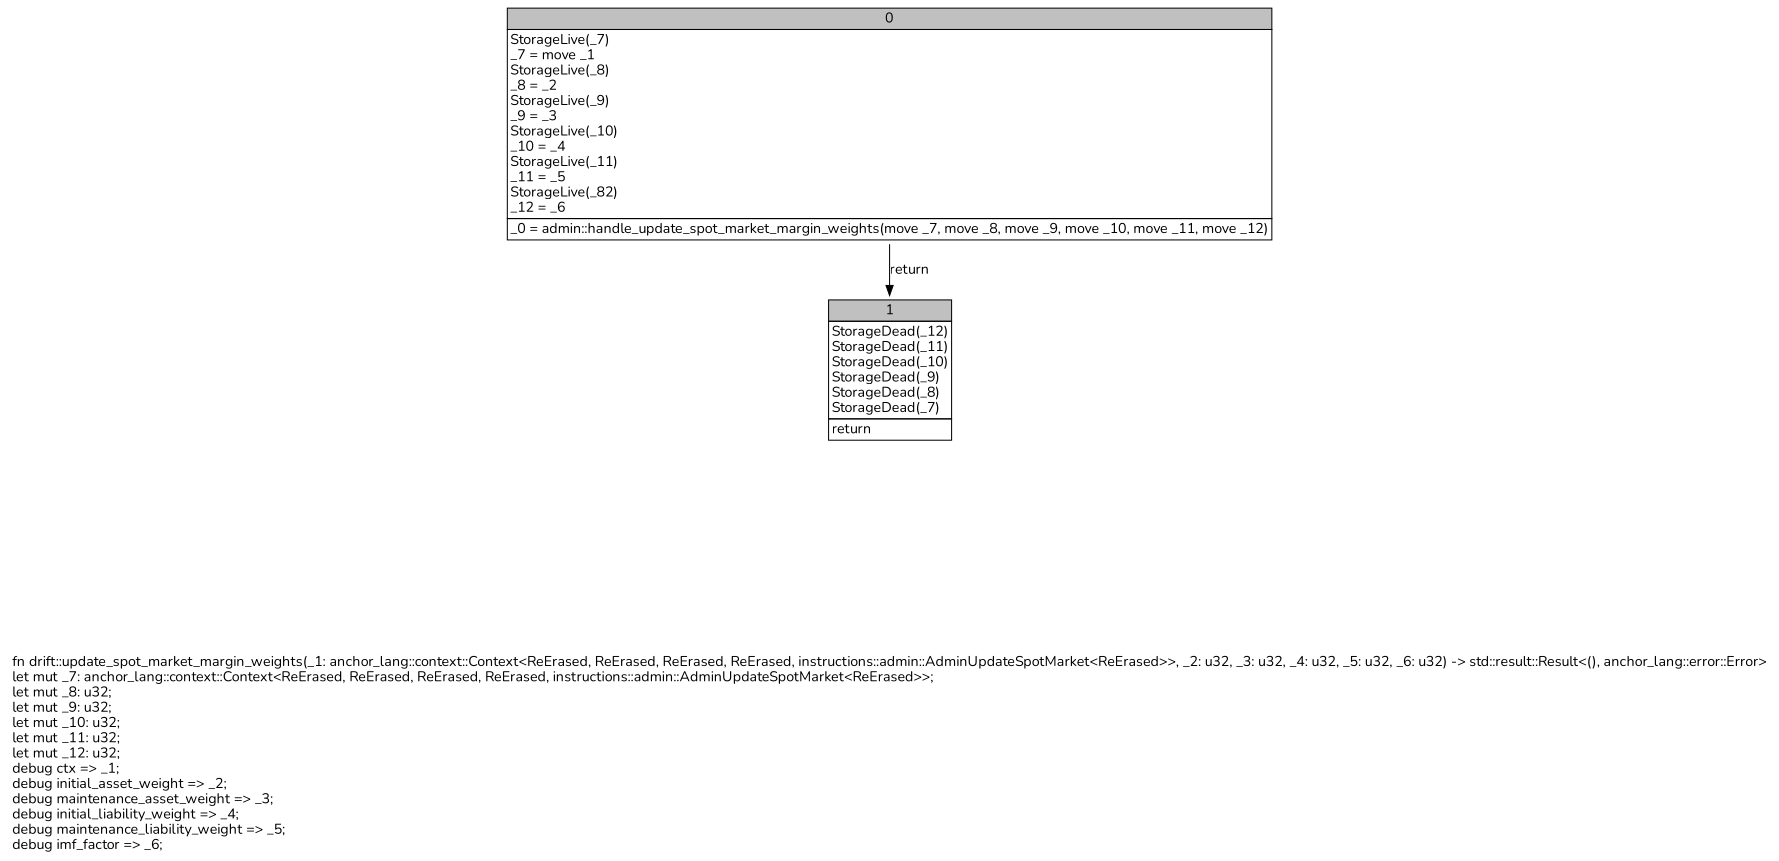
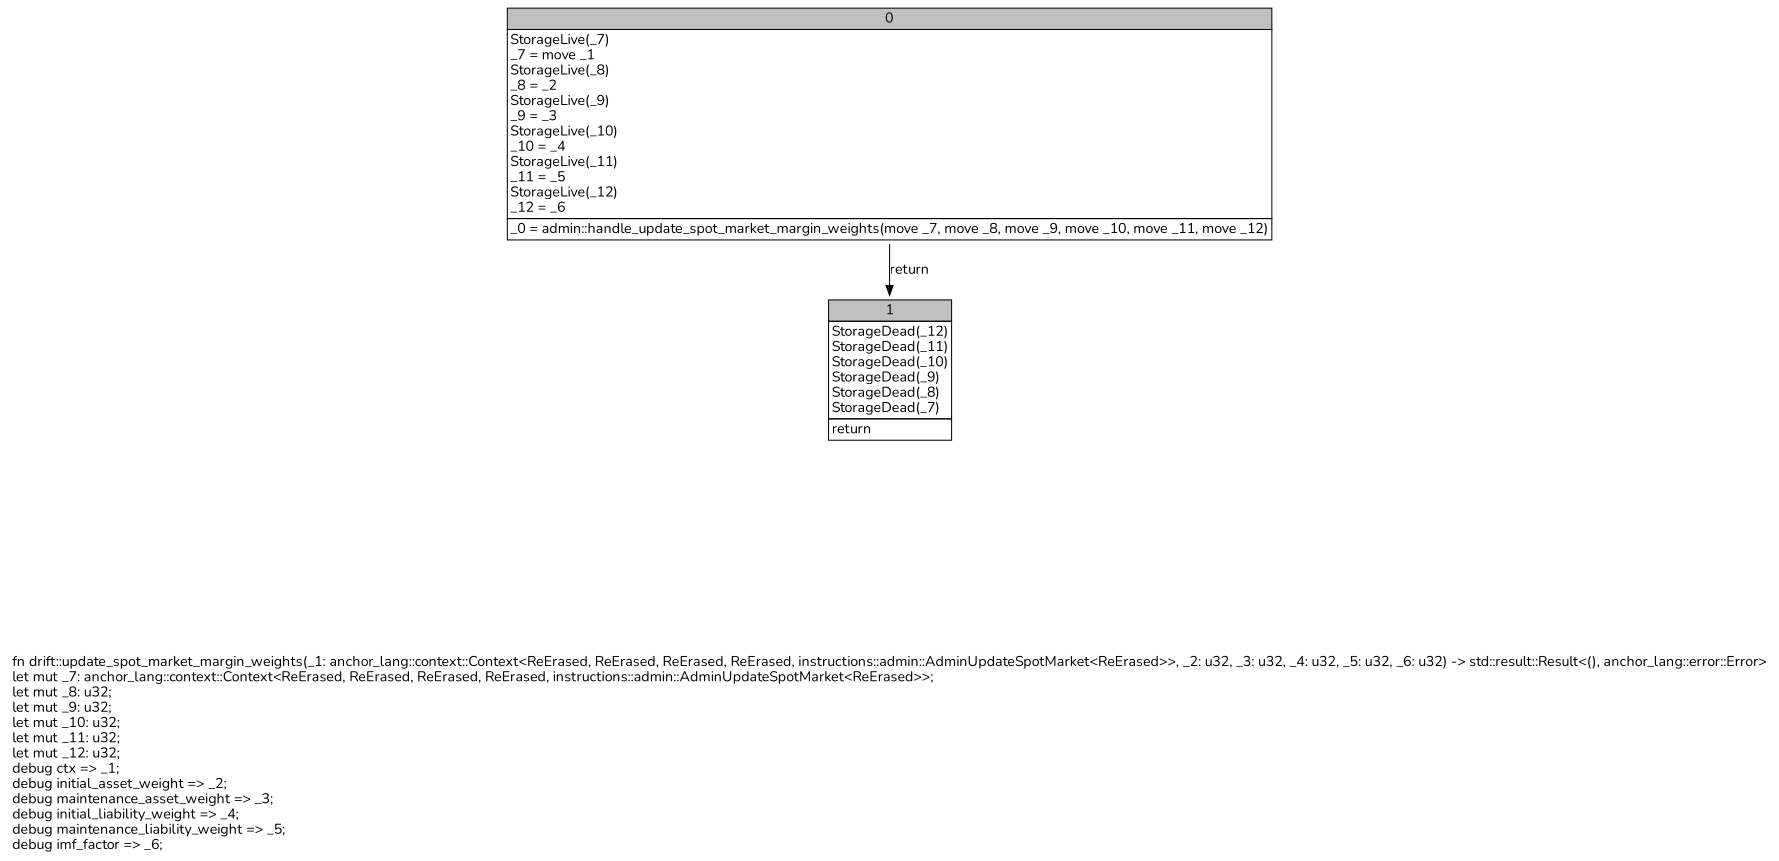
node "0": text "StorageLive(_82)" -> "StorageLive(_12)"
